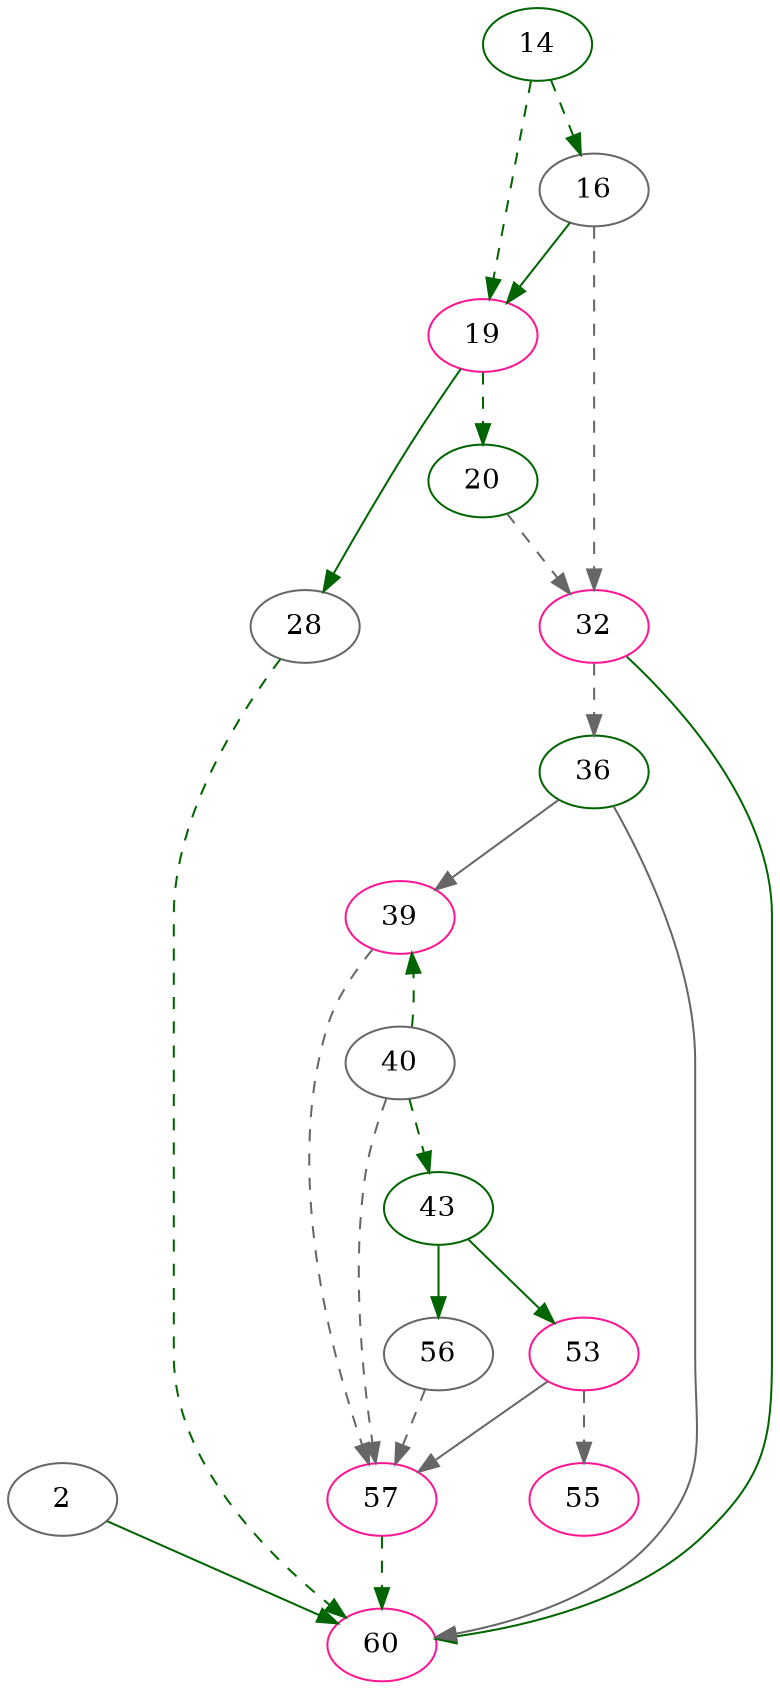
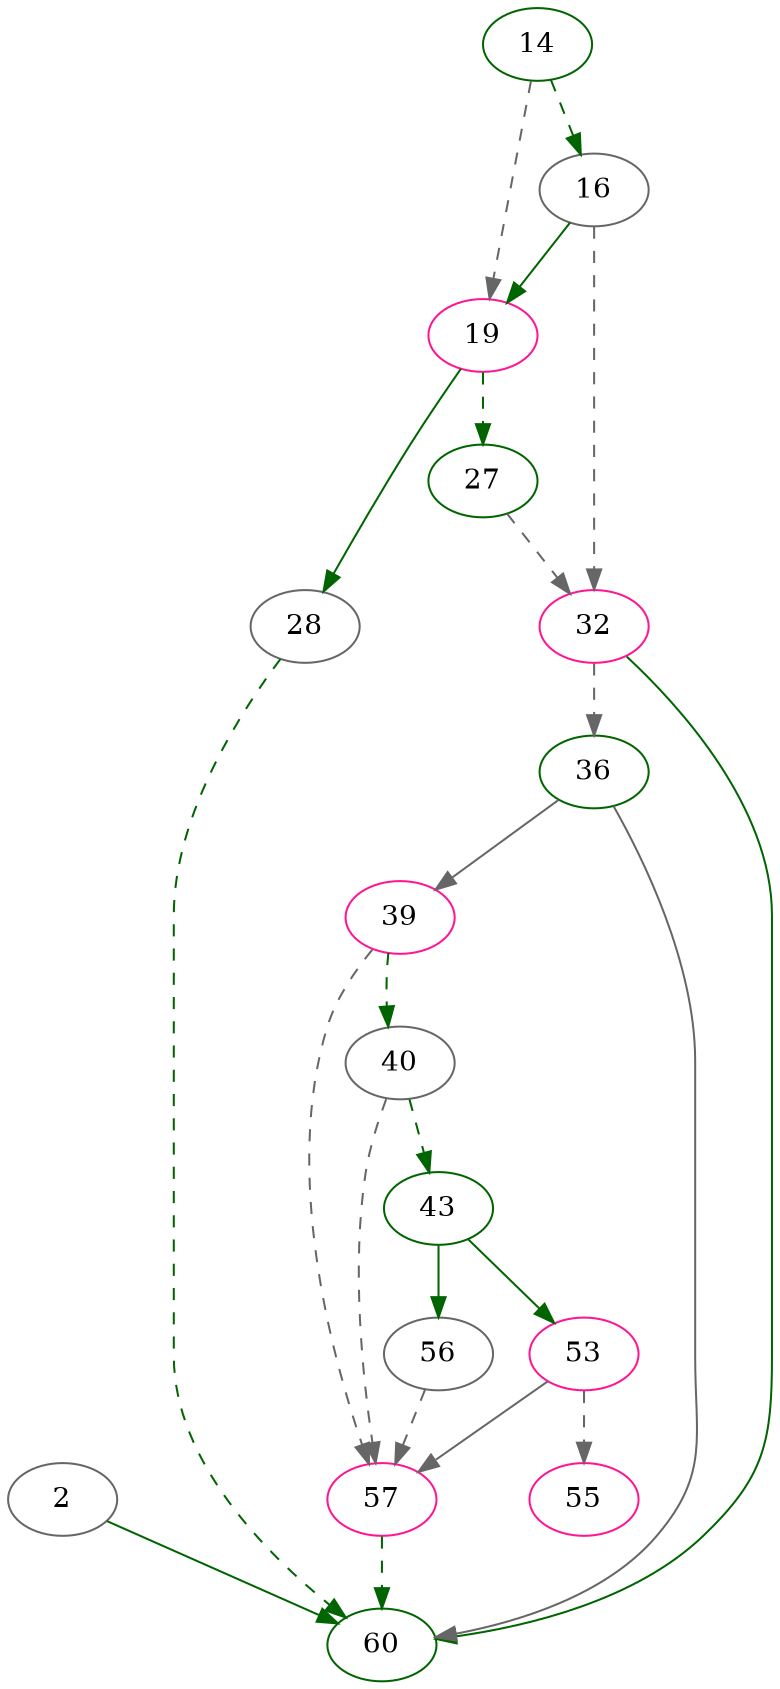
edge "14" -> "19": color darkgreen -> gray40
node "20": label "20" -> "27"
edge "40" -> "39": reversed
node "60": color deeppink -> darkgreen
